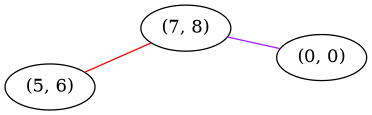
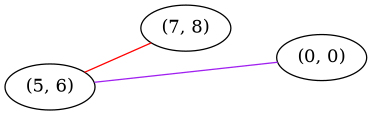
edge "(7, 8)" -- "(0, 0)": now "(5, 6)" -- "(0, 0)"
